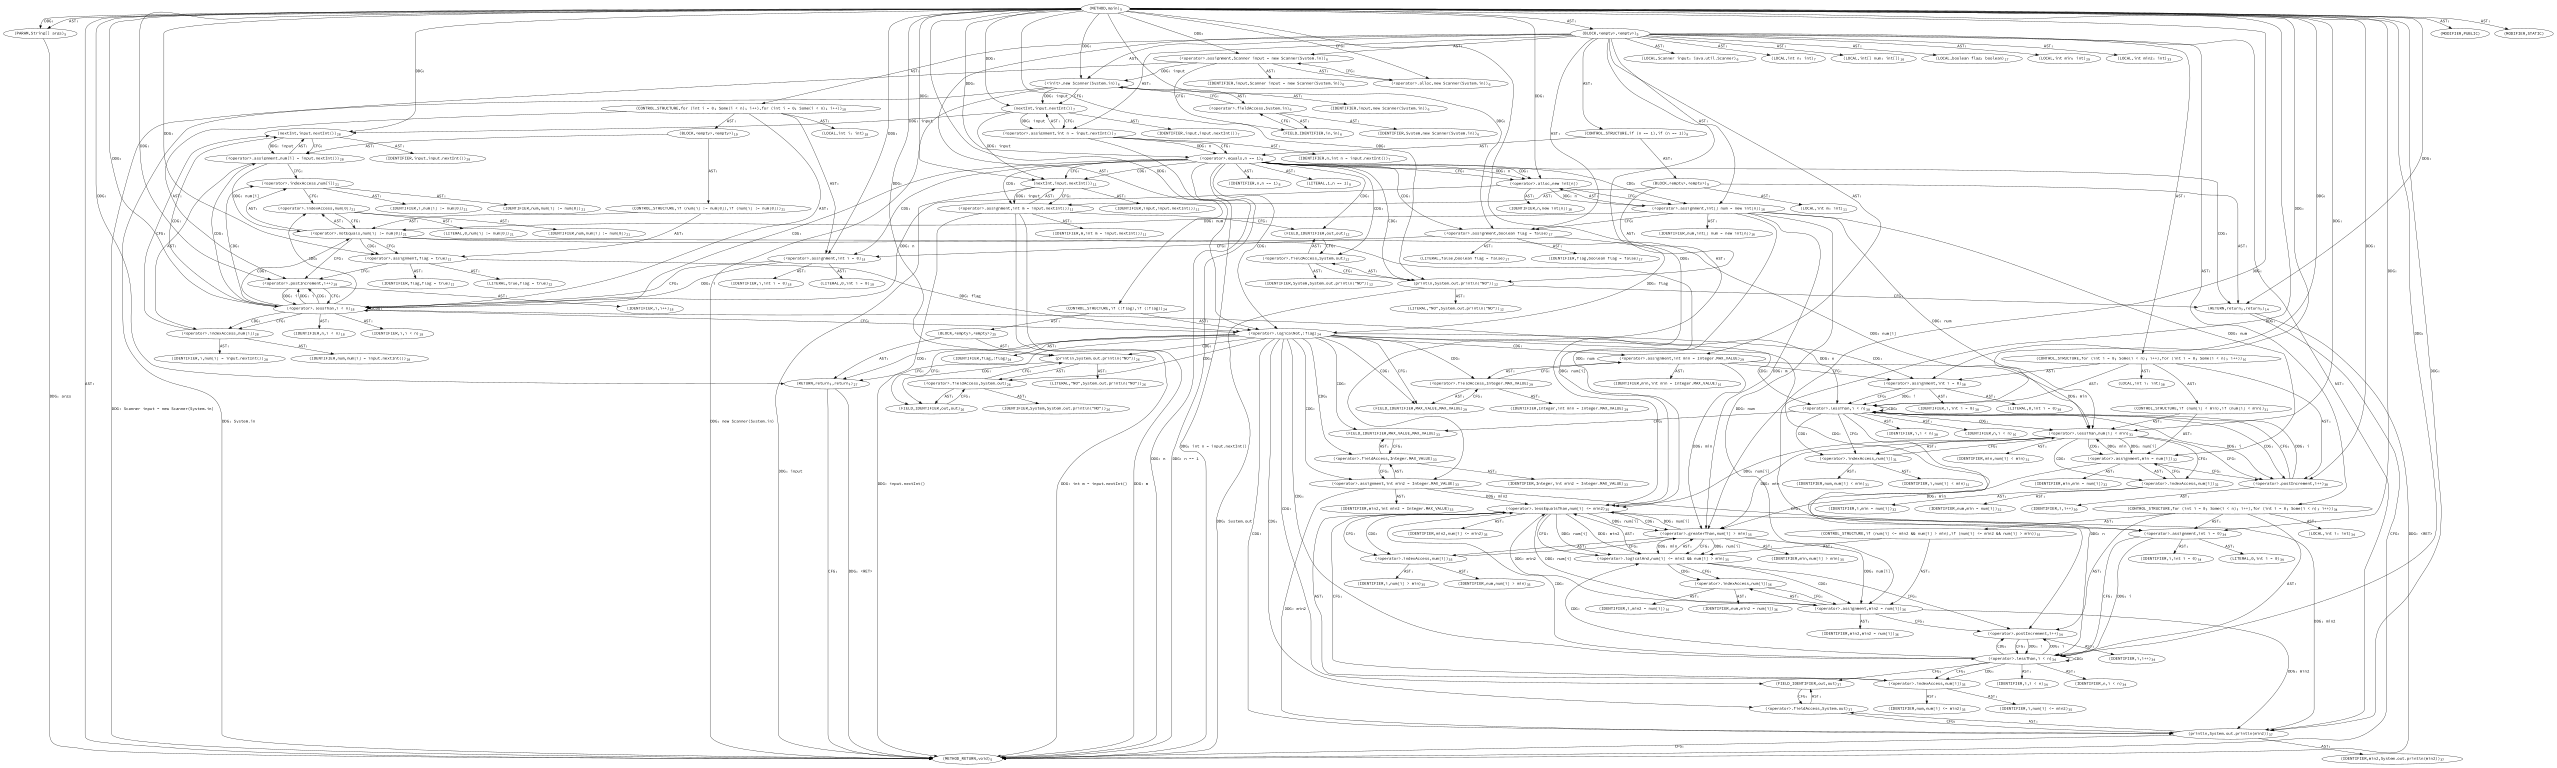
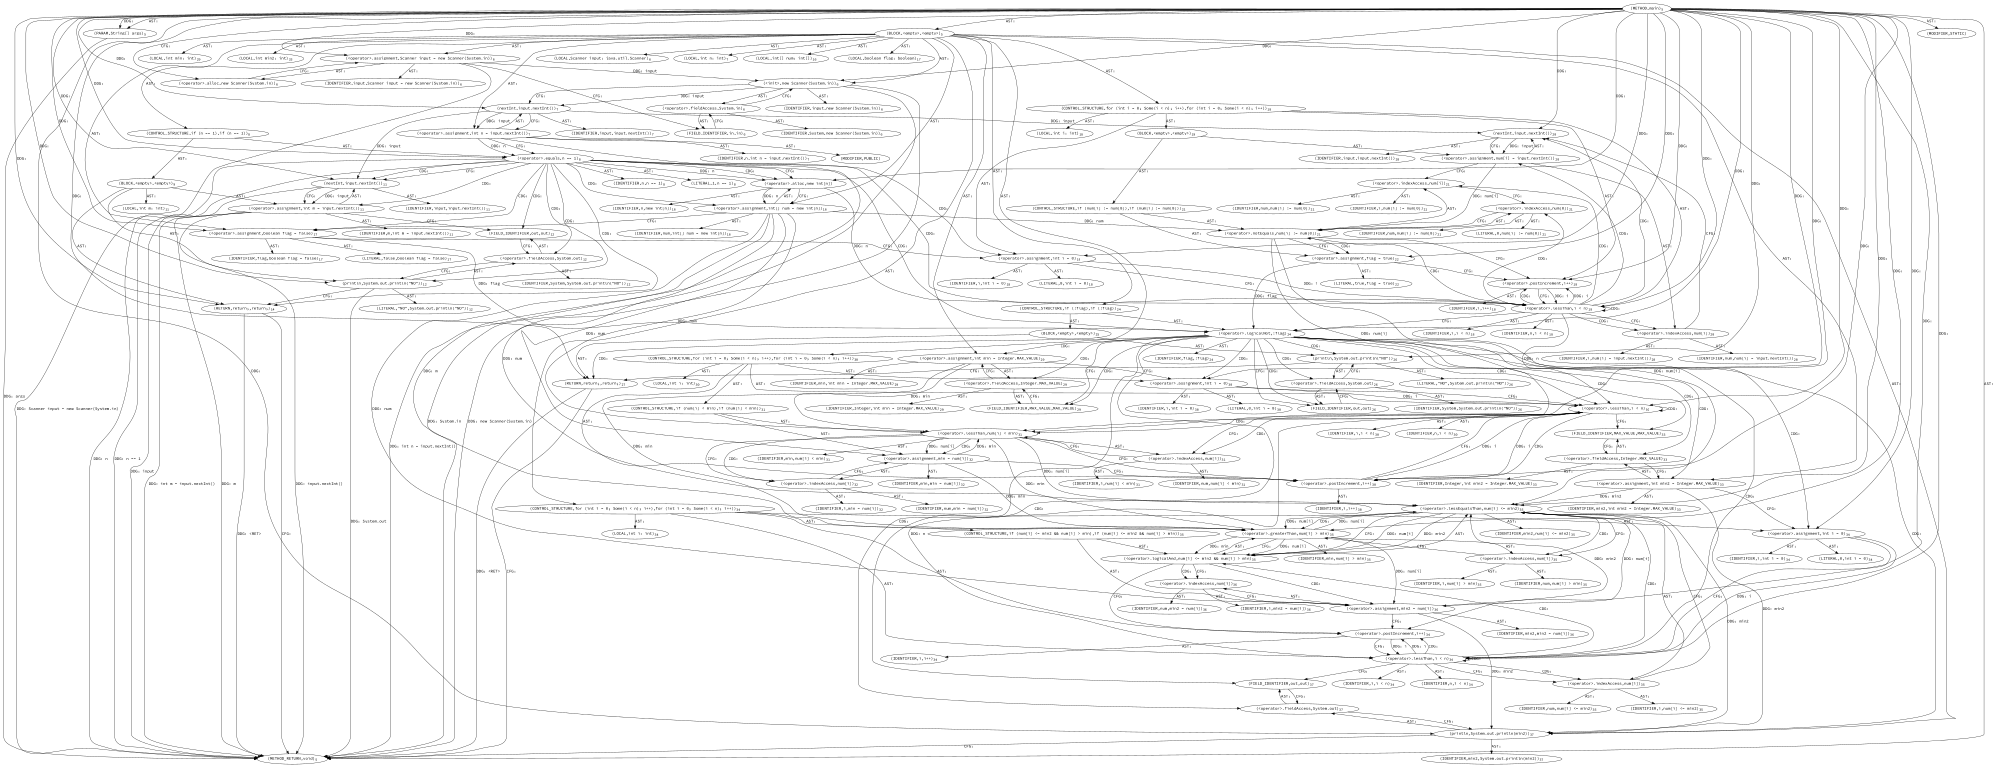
edge "(METHOD,main)" -> "(MODIFIER,PUBLIC)": now "(<operator>.assignment,int n = input.nextInt())" -> "(MODIFIER,PUBLIC)"
node "(IDENTIFIER,flag,flag = true)": removed
